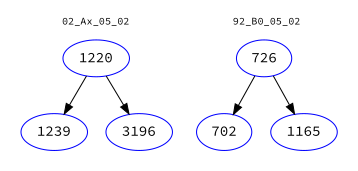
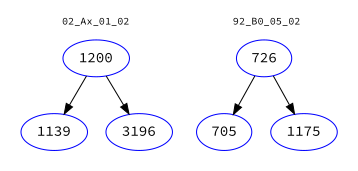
cluster "02_Ax_05_02": label "02_Ax_05_02" -> "02_Ax_01_02"
node "1220": label "1220" -> "1200"
node "1239": label "1239" -> "1139"
node "702": label "702" -> "705"
node "1165": label "1165" -> "1175"
